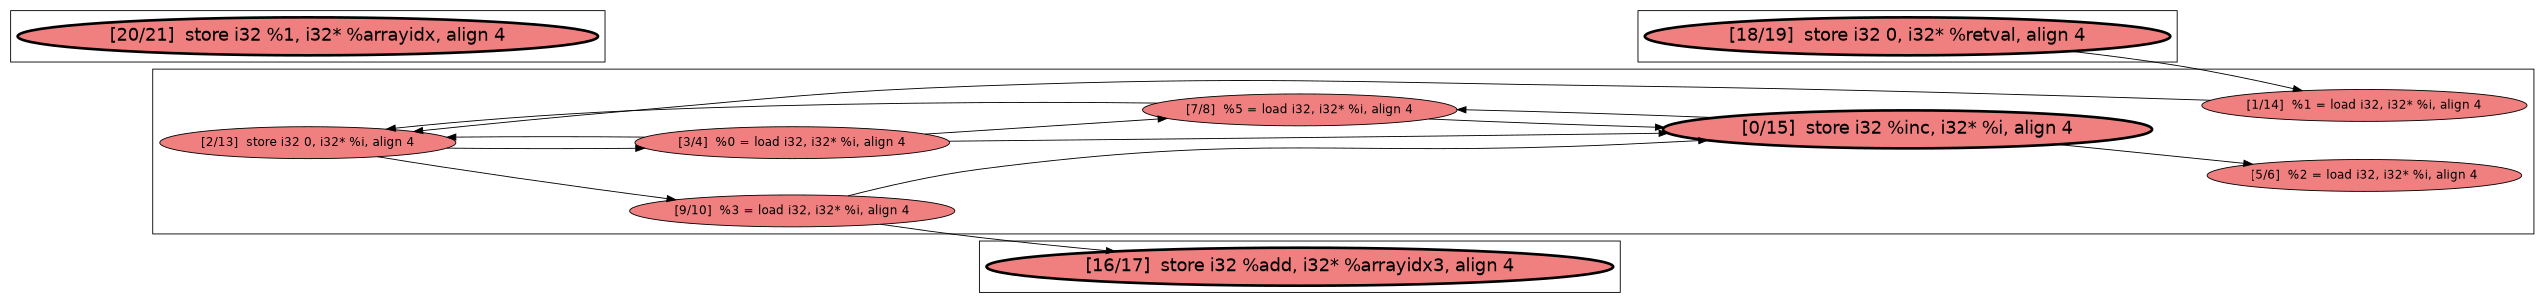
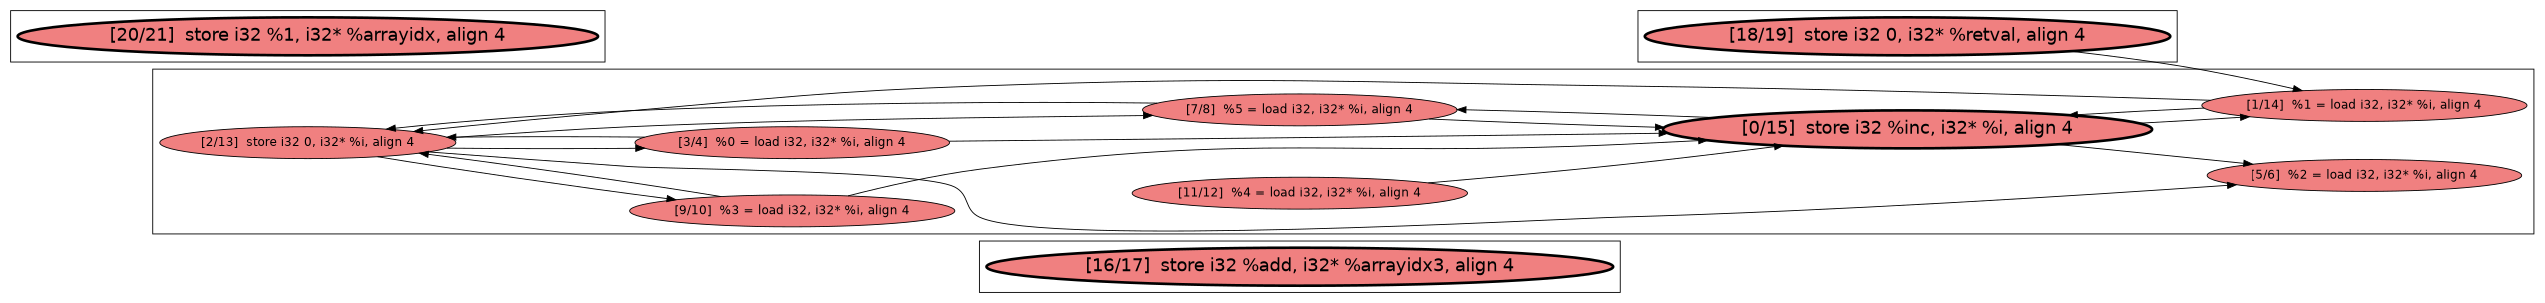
edge "[1/14]  %1 = load i32, i32* %i, align 4" -> "[0/15]  store i32 %inc, i32* %i, align 4": added
edge "[0/15]  store i32 %inc, i32* %i, align 4" -> "[1/14]  %1 = load i32, i32* %i, align 4": added
edge "[3/4]  %0 = load i32, i32* %i, align 4" -> "[7/8]  %5 = load i32, i32* %i, align 4": now "[2/13]  store i32 0, i32* %i, align 4" -> "[7/8]  %5 = load i32, i32* %i, align 4"
node "[11/12]  %4 = load i32, i32* %i, align 4": added
edge "[2/13]  store i32 0, i32* %i, align 4" -> "[5/6]  %2 = load i32, i32* %i, align 4": added
edge "[9/10]  %3 = load i32, i32* %i, align 4" -> "[16/17]  store i32 %add, i32* %arrayidx3, align 4": now "[9/10]  %3 = load i32, i32* %i, align 4" -> "[2/13]  store i32 0, i32* %i, align 4"
